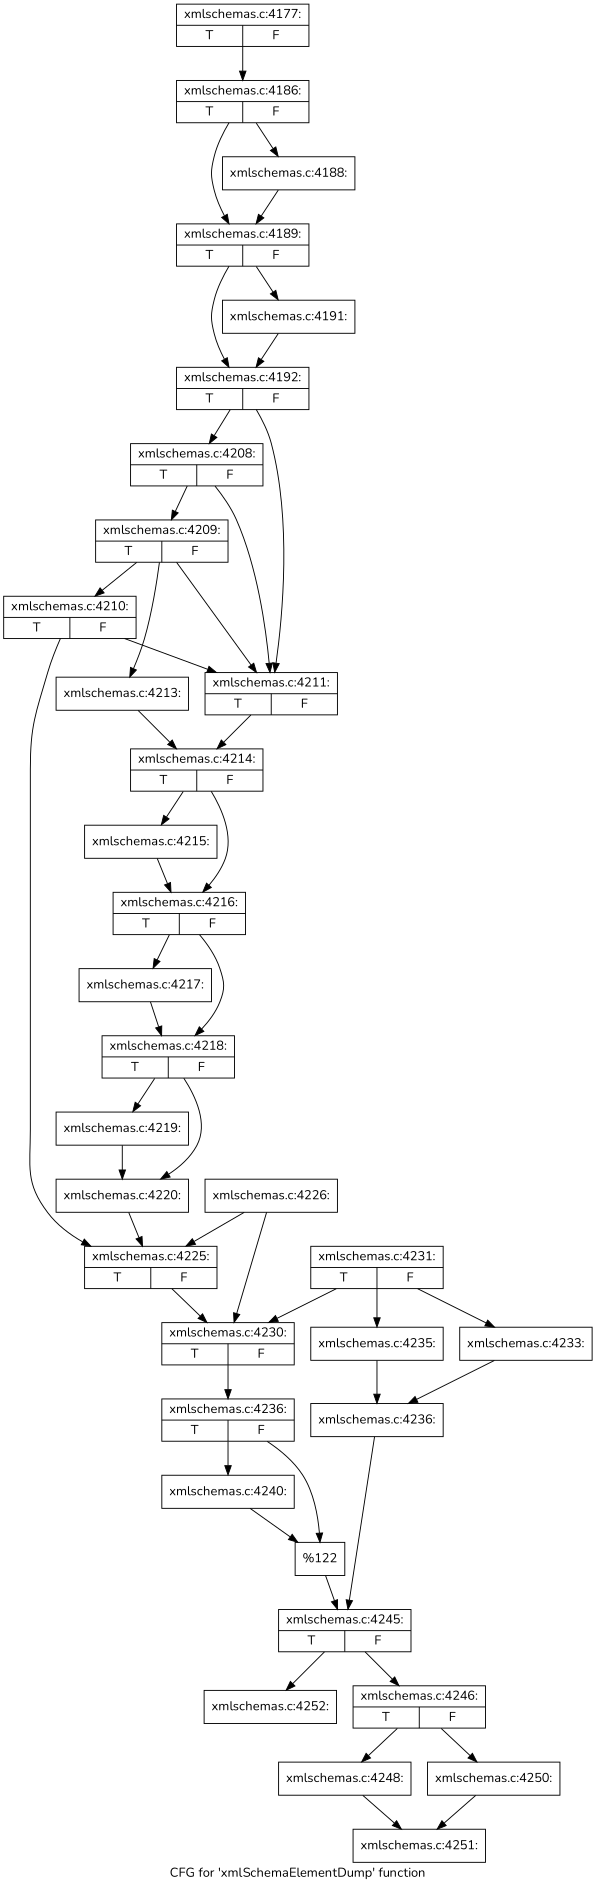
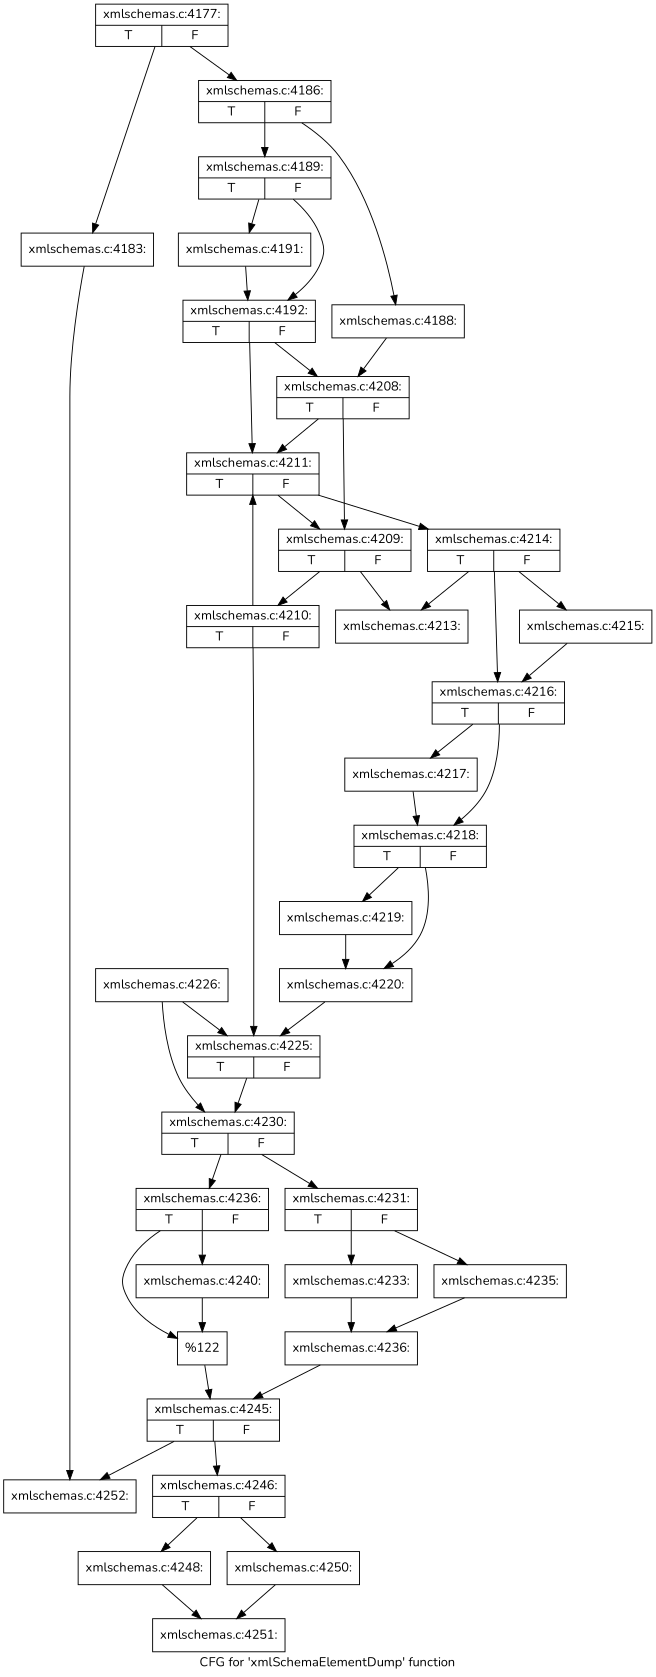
edge "xmlschemas.c:4188:" -> "xmlschemas.c:4189:": now "xmlschemas.c:4188:" -> "xmlschemas.c:4208:"
node "xmlschemas.c:4183:": added
edge "xmlschemas.c:4209:" -> "xmlschemas.c:4211:": reversed
edge "xmlschemas.c:4213:" -> "xmlschemas.c:4214:": reversed
edge "xmlschemas.c:4231:" -> "xmlschemas.c:4230:": reversed
